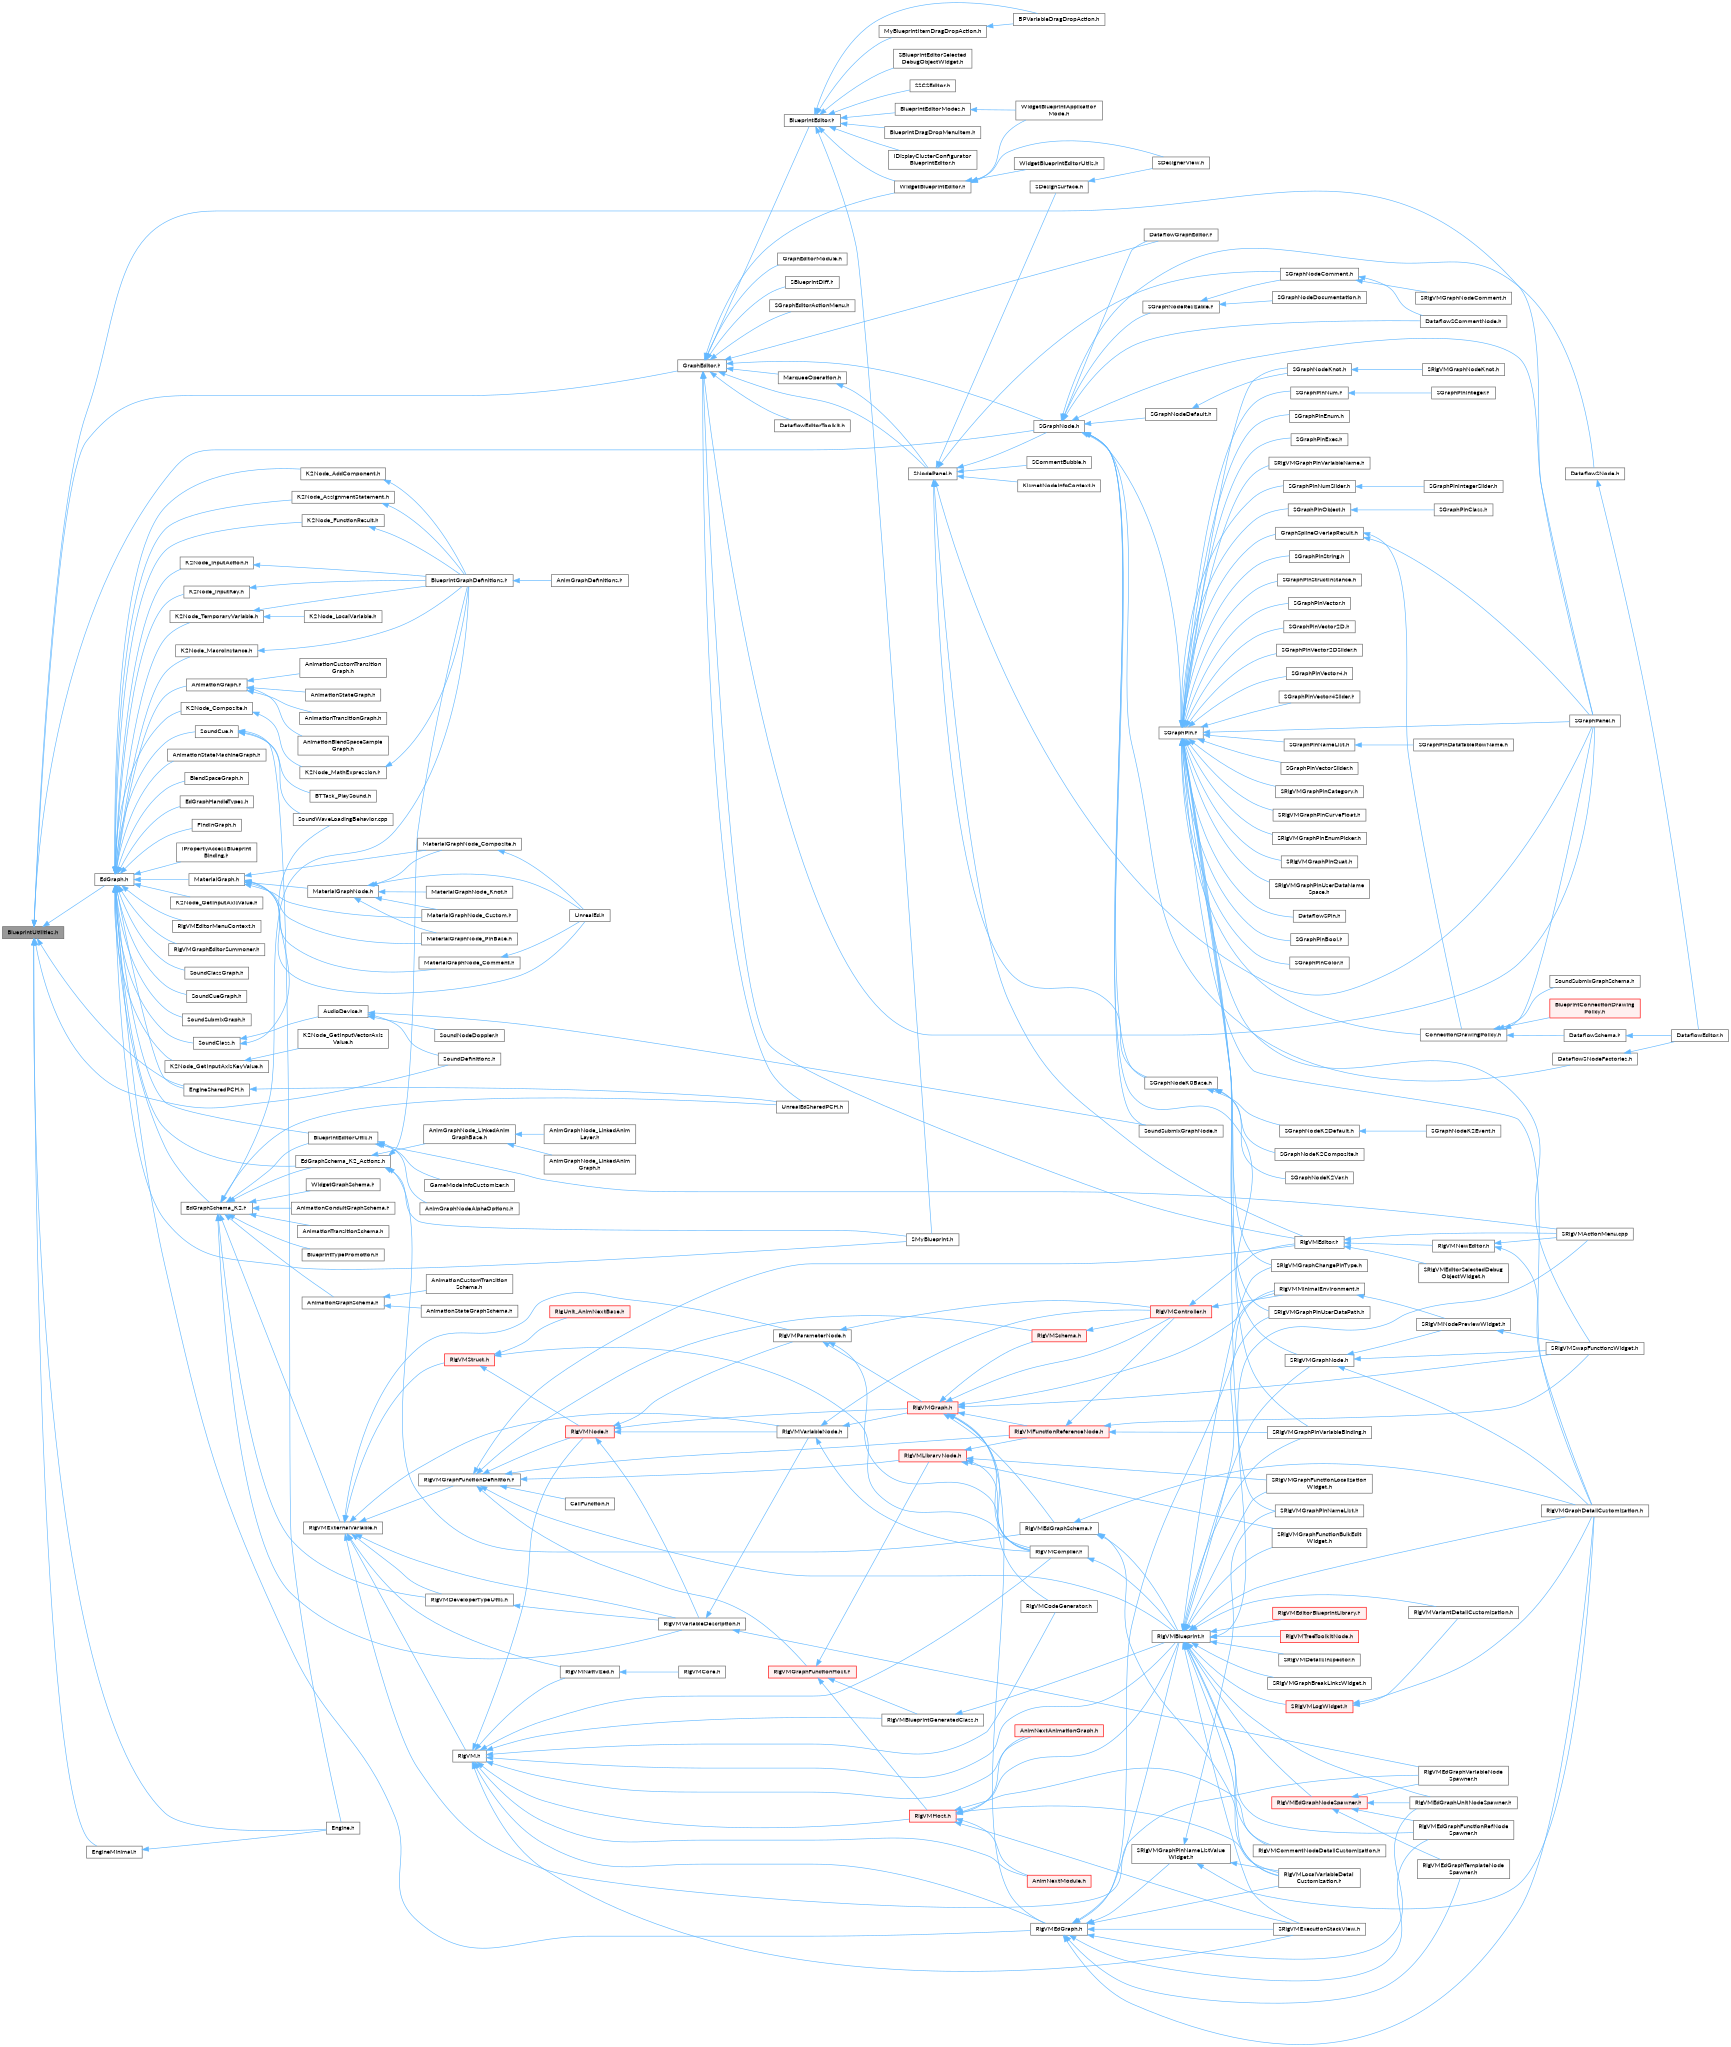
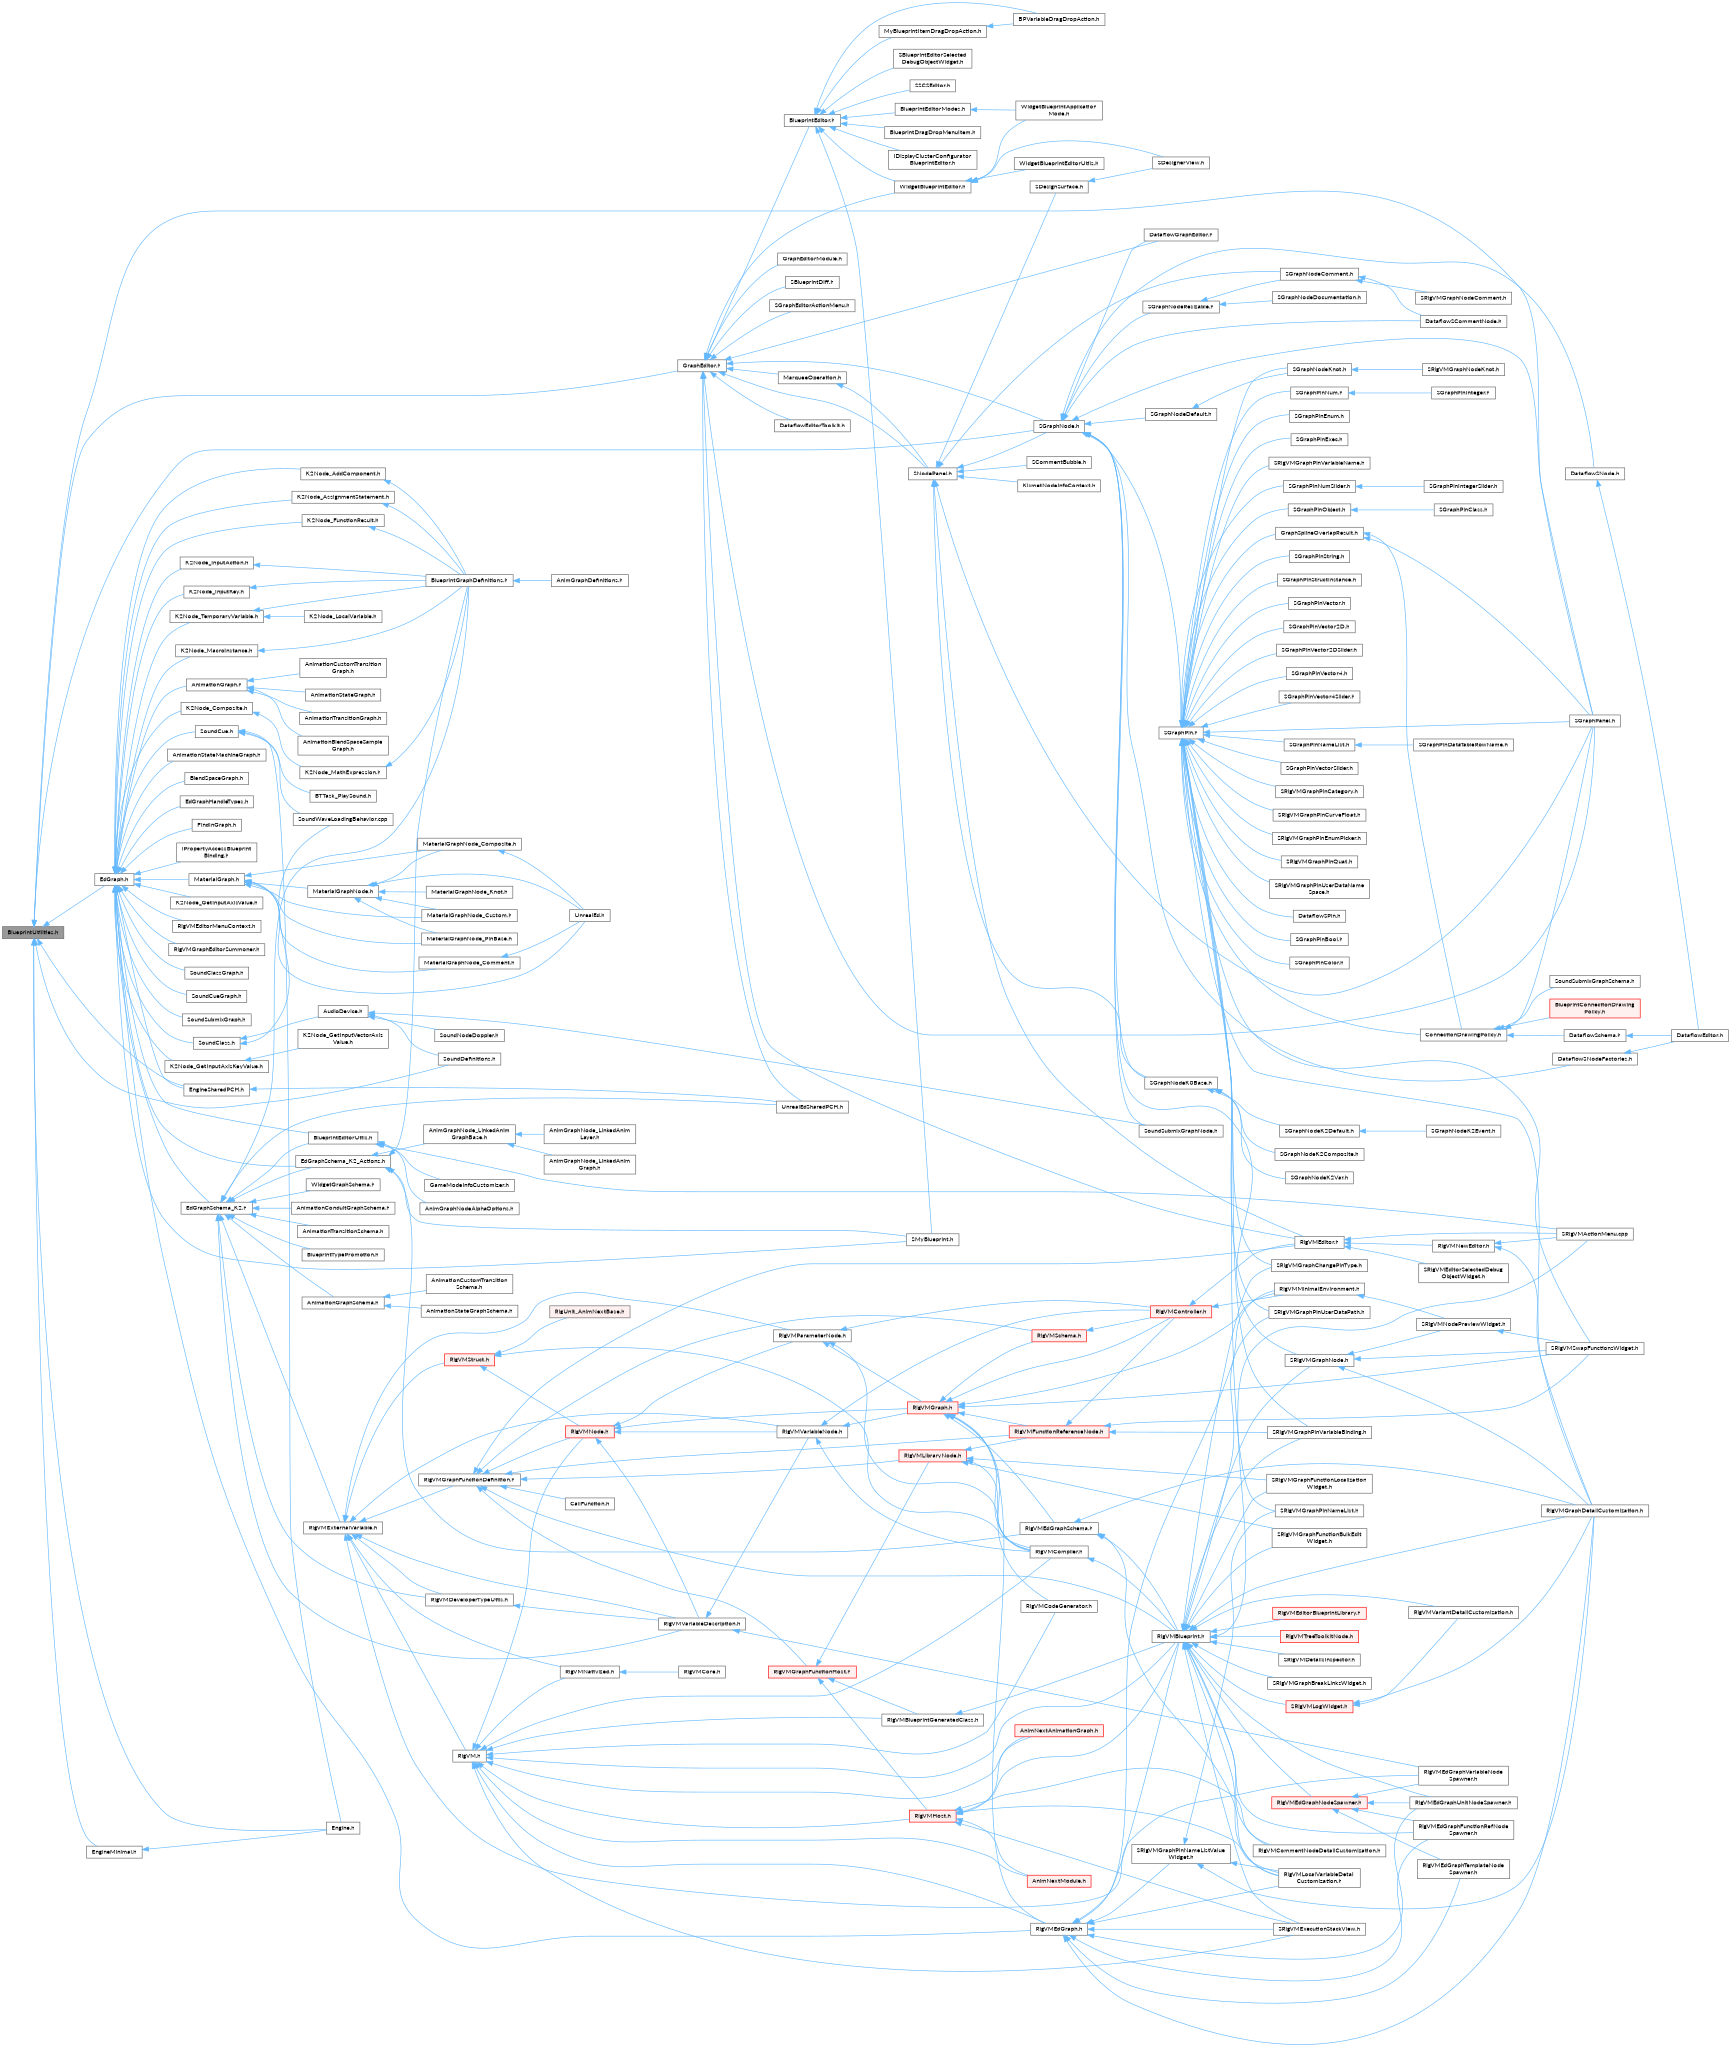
node "RigUnit_AnimNextBase.h": color red -> grey40
